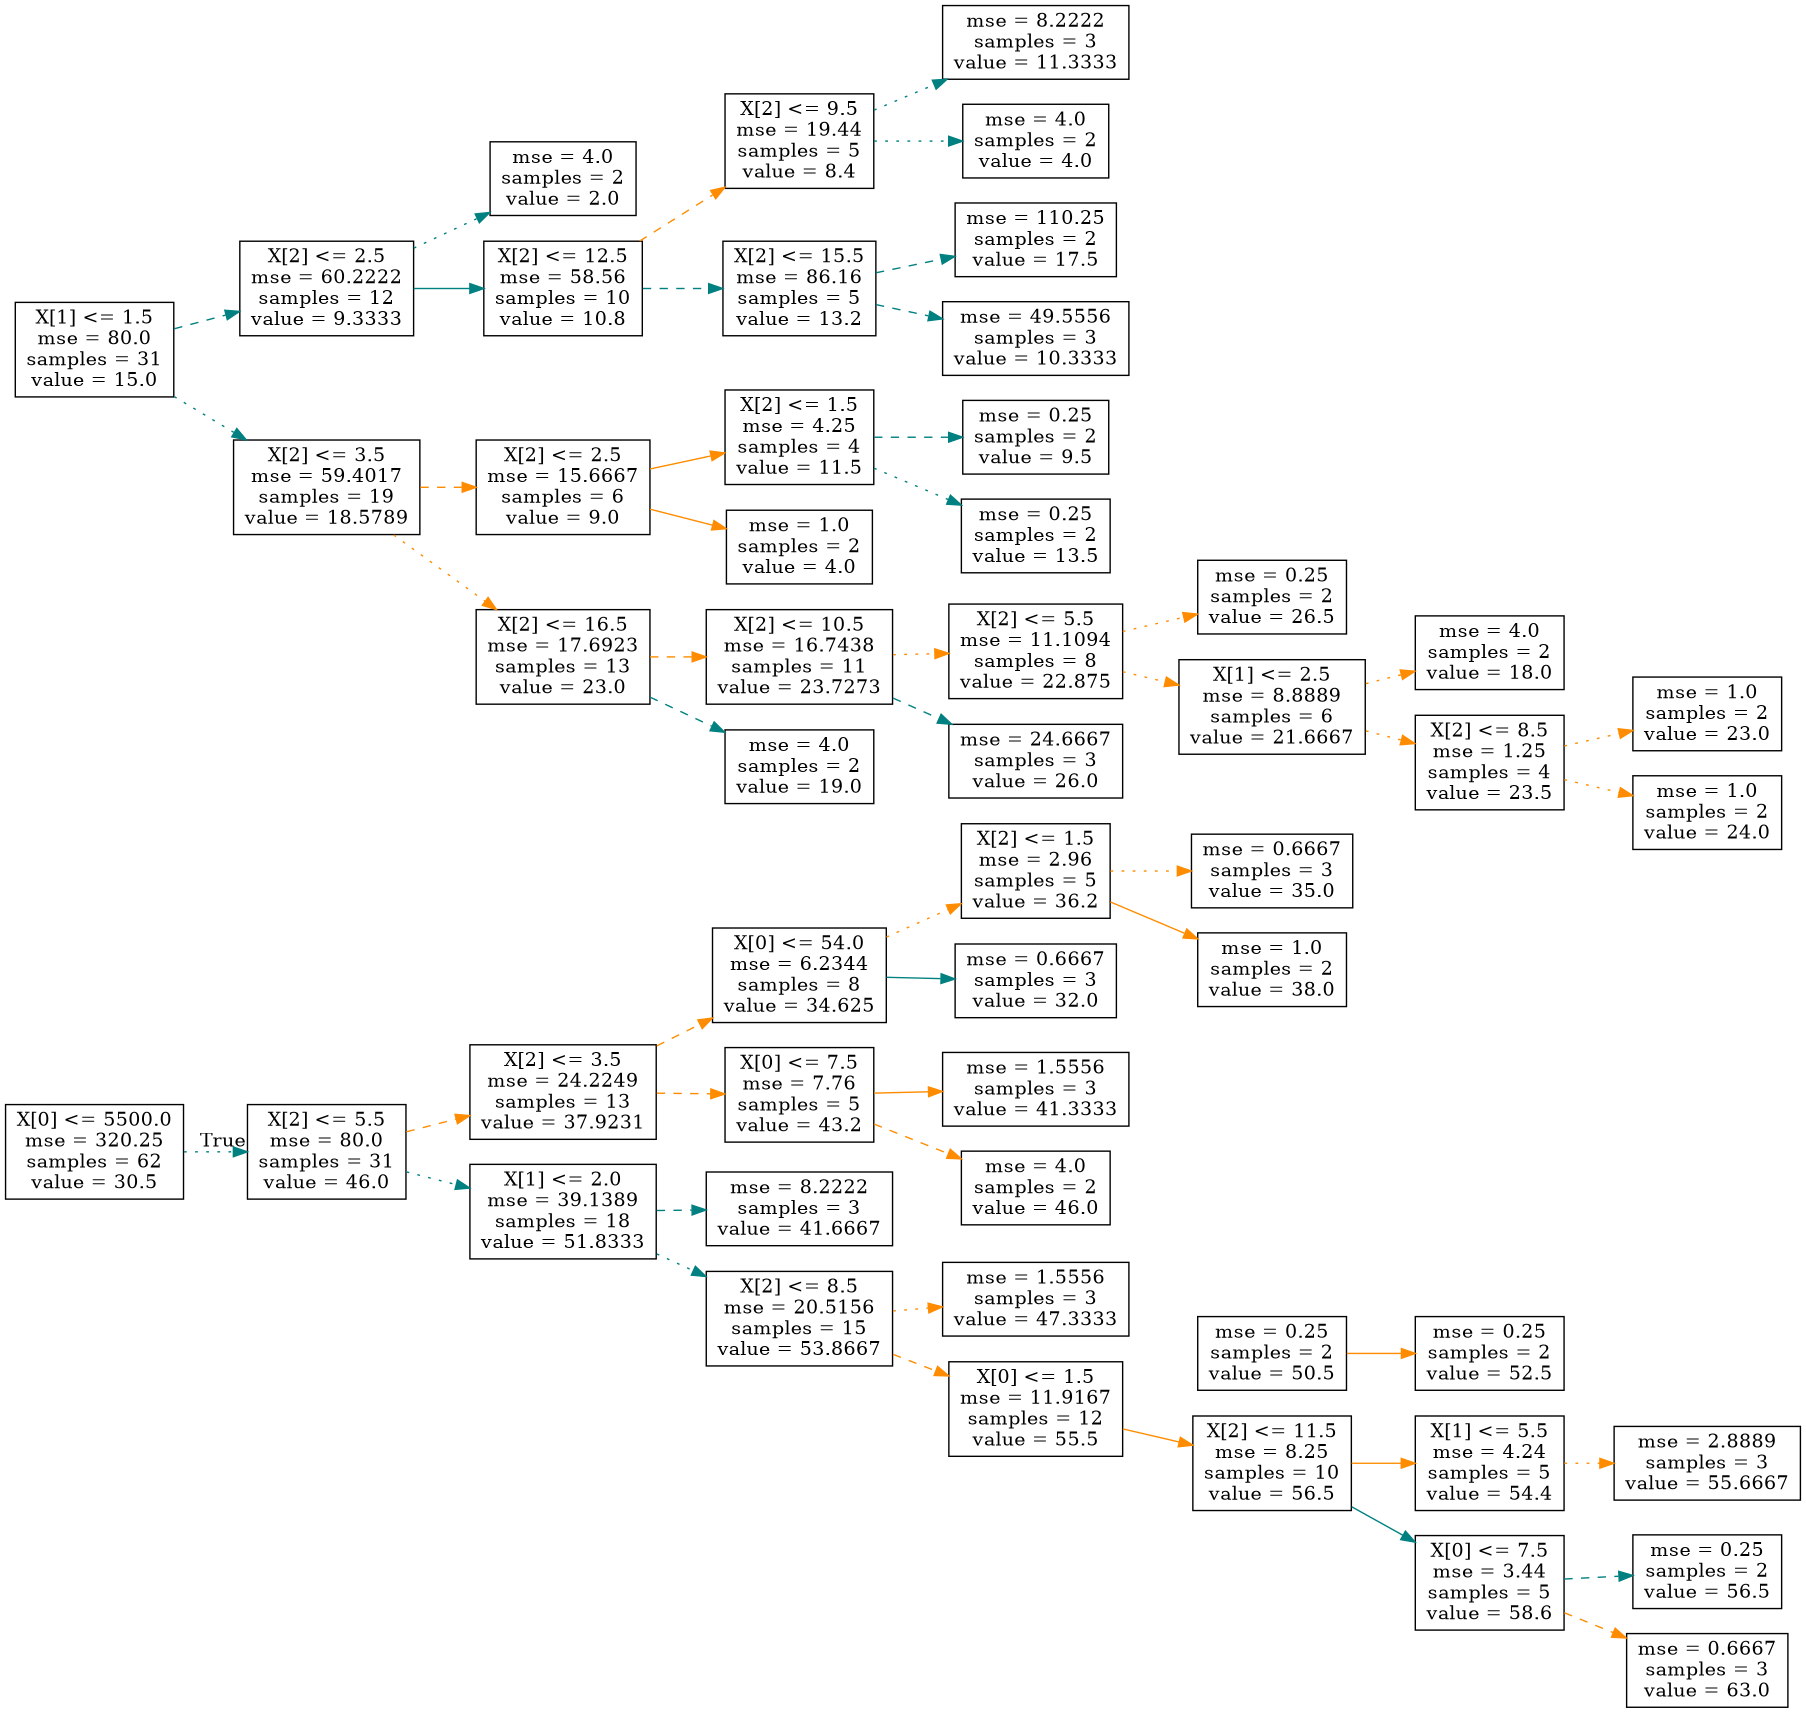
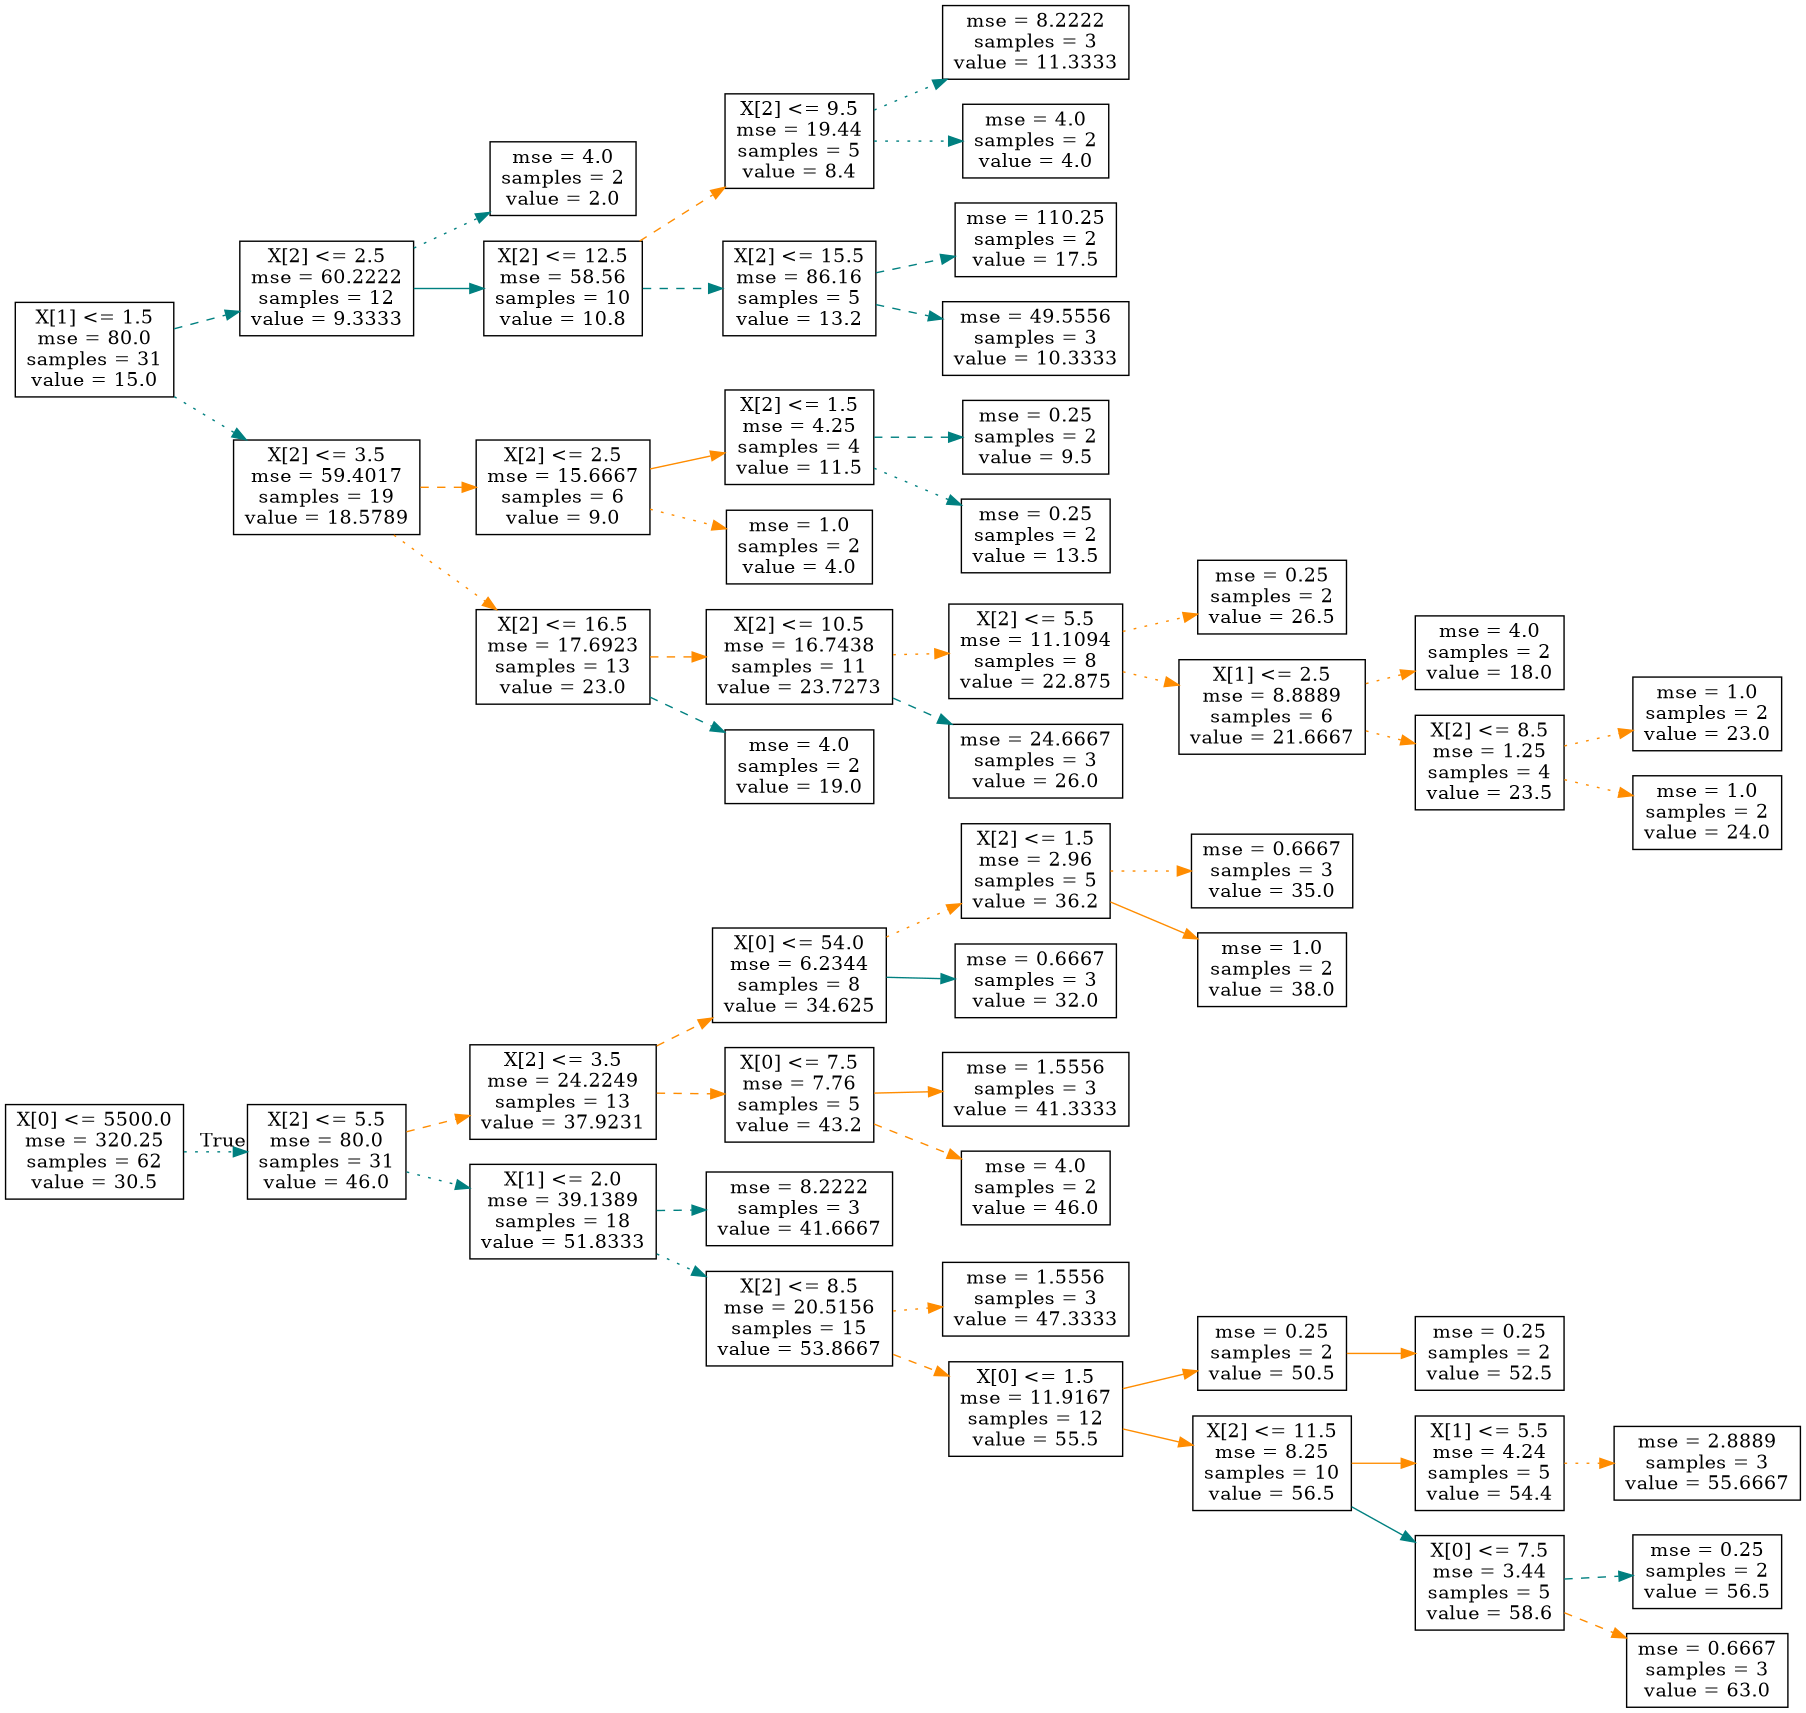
edge "X[2] <= 2.5 mse = 15.6667 samples = 6 value = 9.0" -> "mse = 1.0 samples = 2 value = 4.0": style solid -> dotted
edge "X[0] <= 1.5 mse = 11.9167 samples = 12 value = 55.5" -> "mse = 0.25 samples = 2 value = 50.5": added
